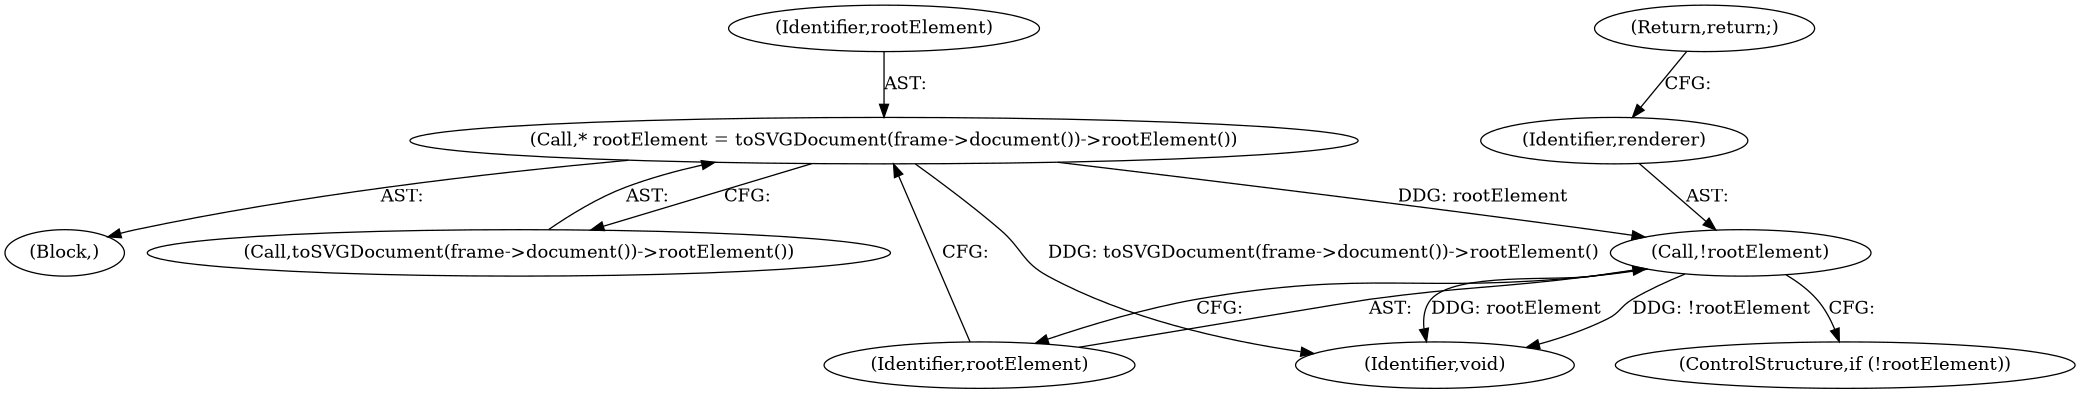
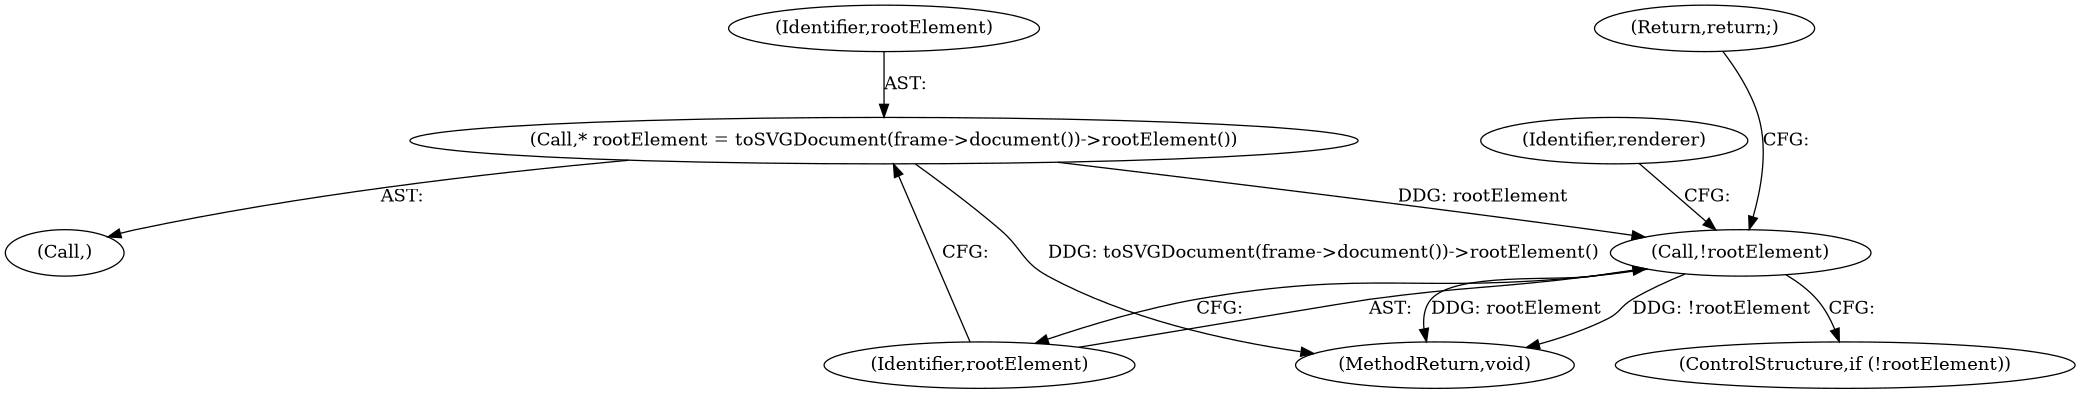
edge "(Return,return;)" -> "(Identifier,renderer)": now "(Return,return;)" -> "(Call,!rootElement)"
edge "(Identifier,renderer)" -> "(Call,!rootElement)": label "AST: " -> "CFG: "
node "(Block,)": label "(Block,)" -> "(Call,)"
node "(Call,toSVGDocument(frame->document())->rootElement())": removed
node "(Identifier,void)": label "(Identifier,void)" -> "(MethodReturn,void)"
